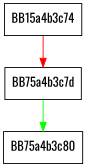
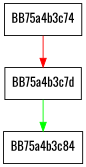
node "BB15a4b3c74": label "BB15a4b3c74" -> "BB75a4b3c74"
node "BB75a4b3c80": label "BB75a4b3c80" -> "BB75a4b3c84"
